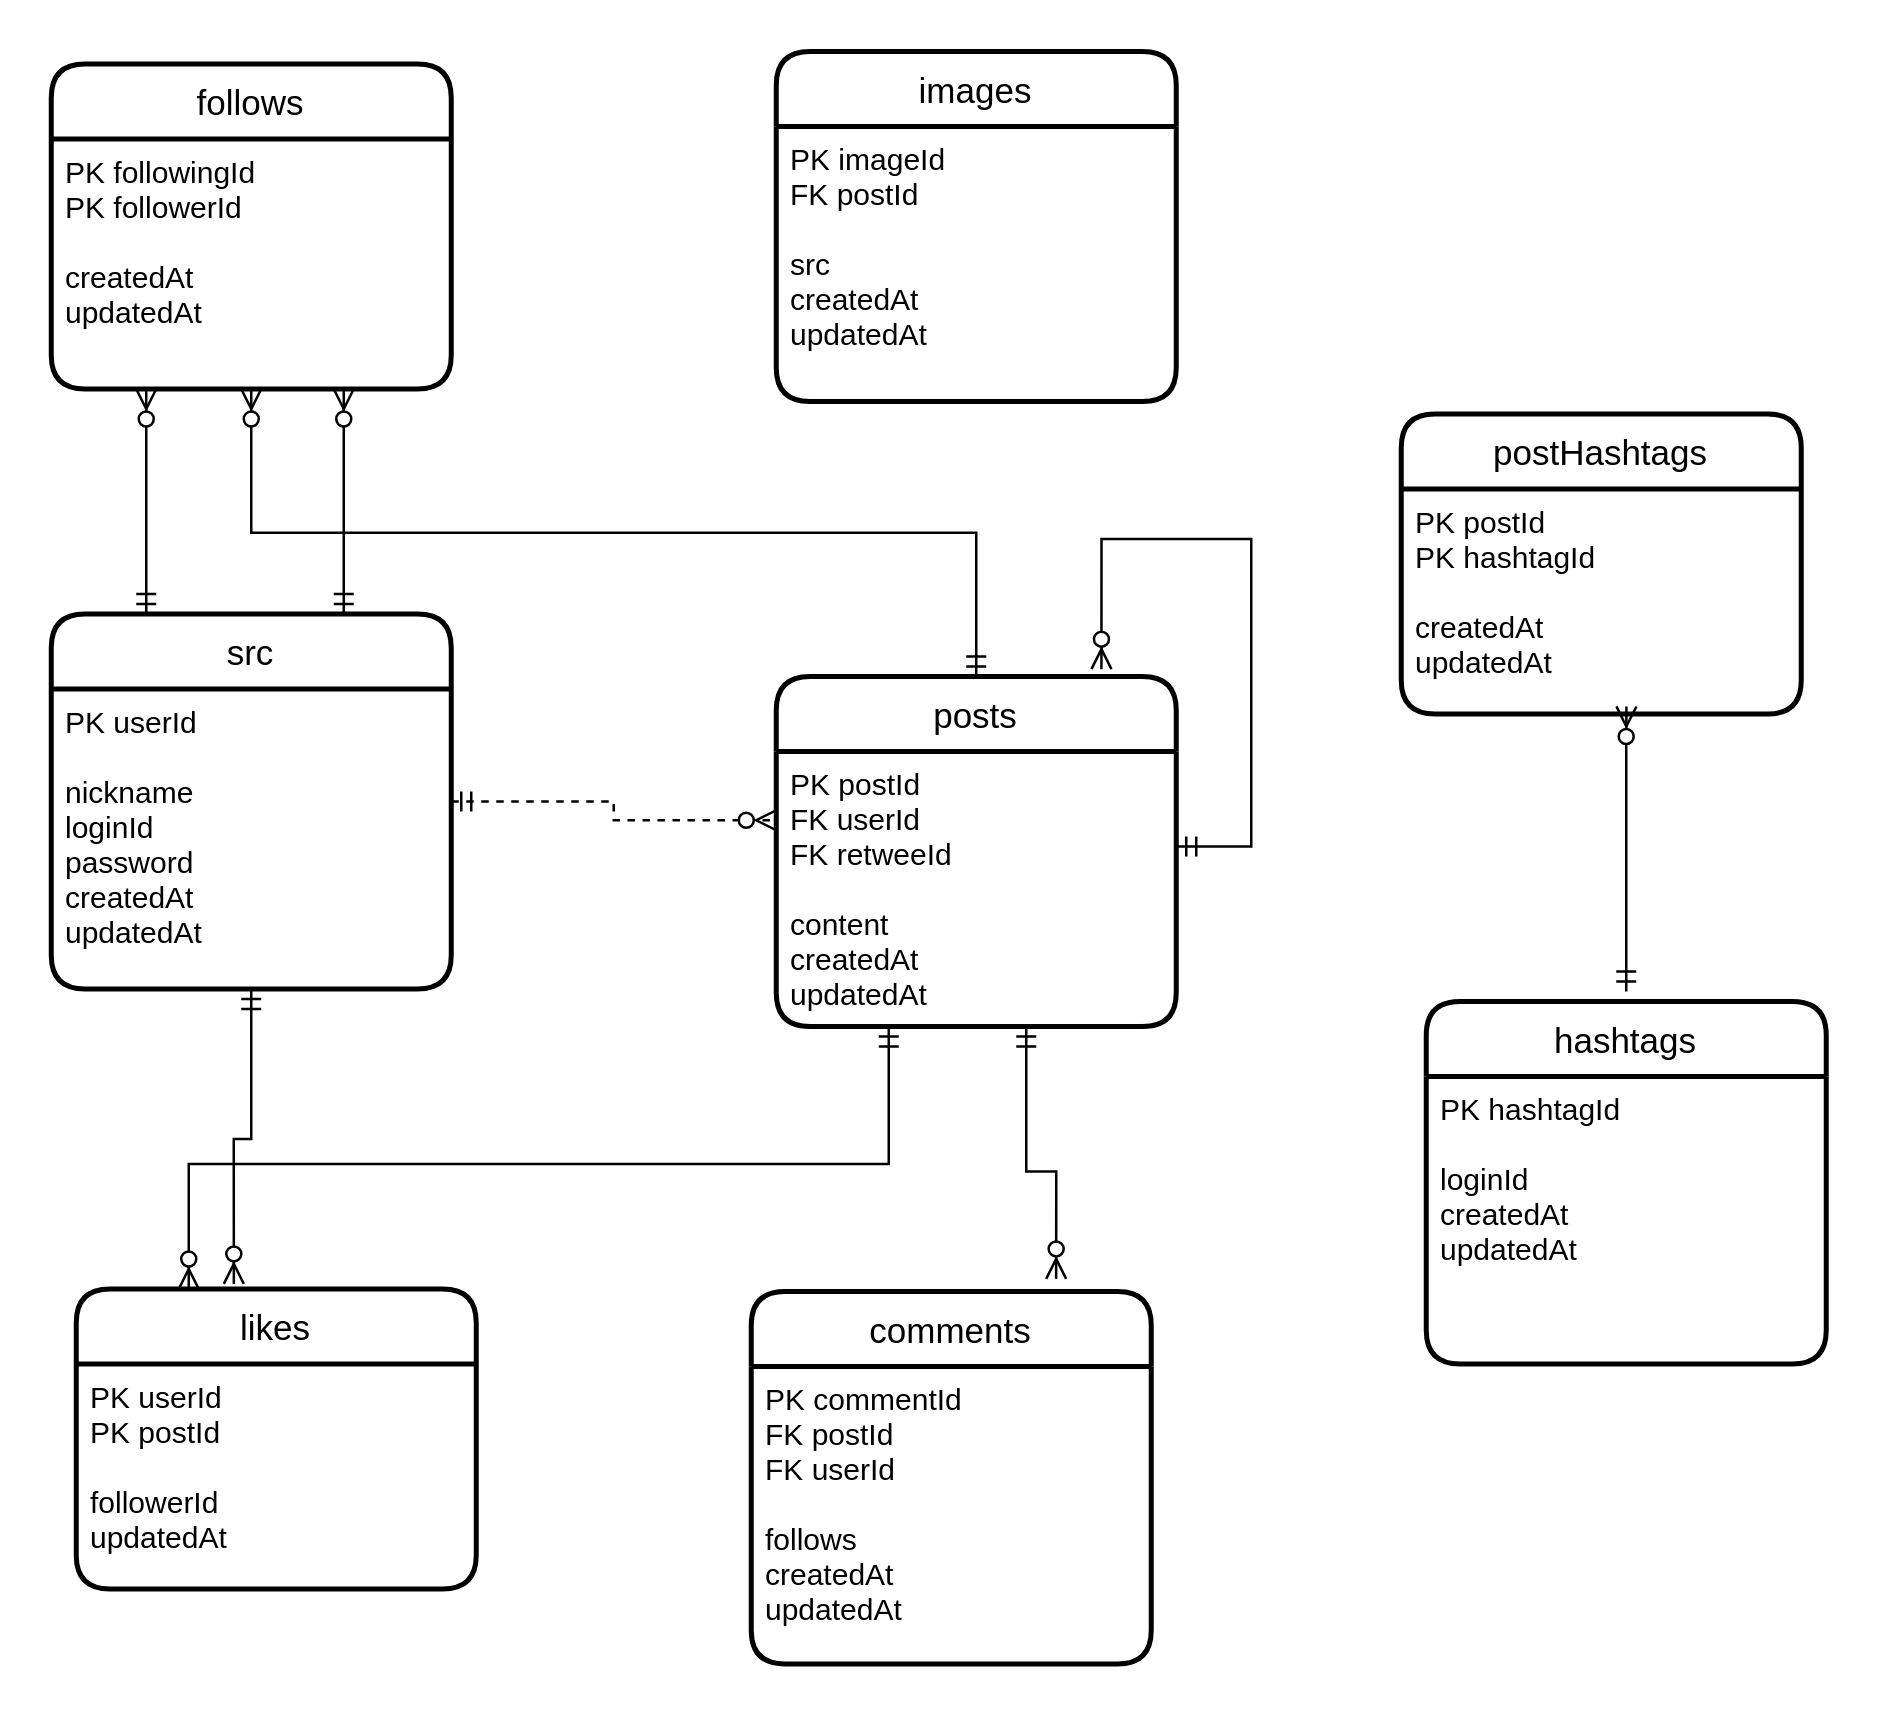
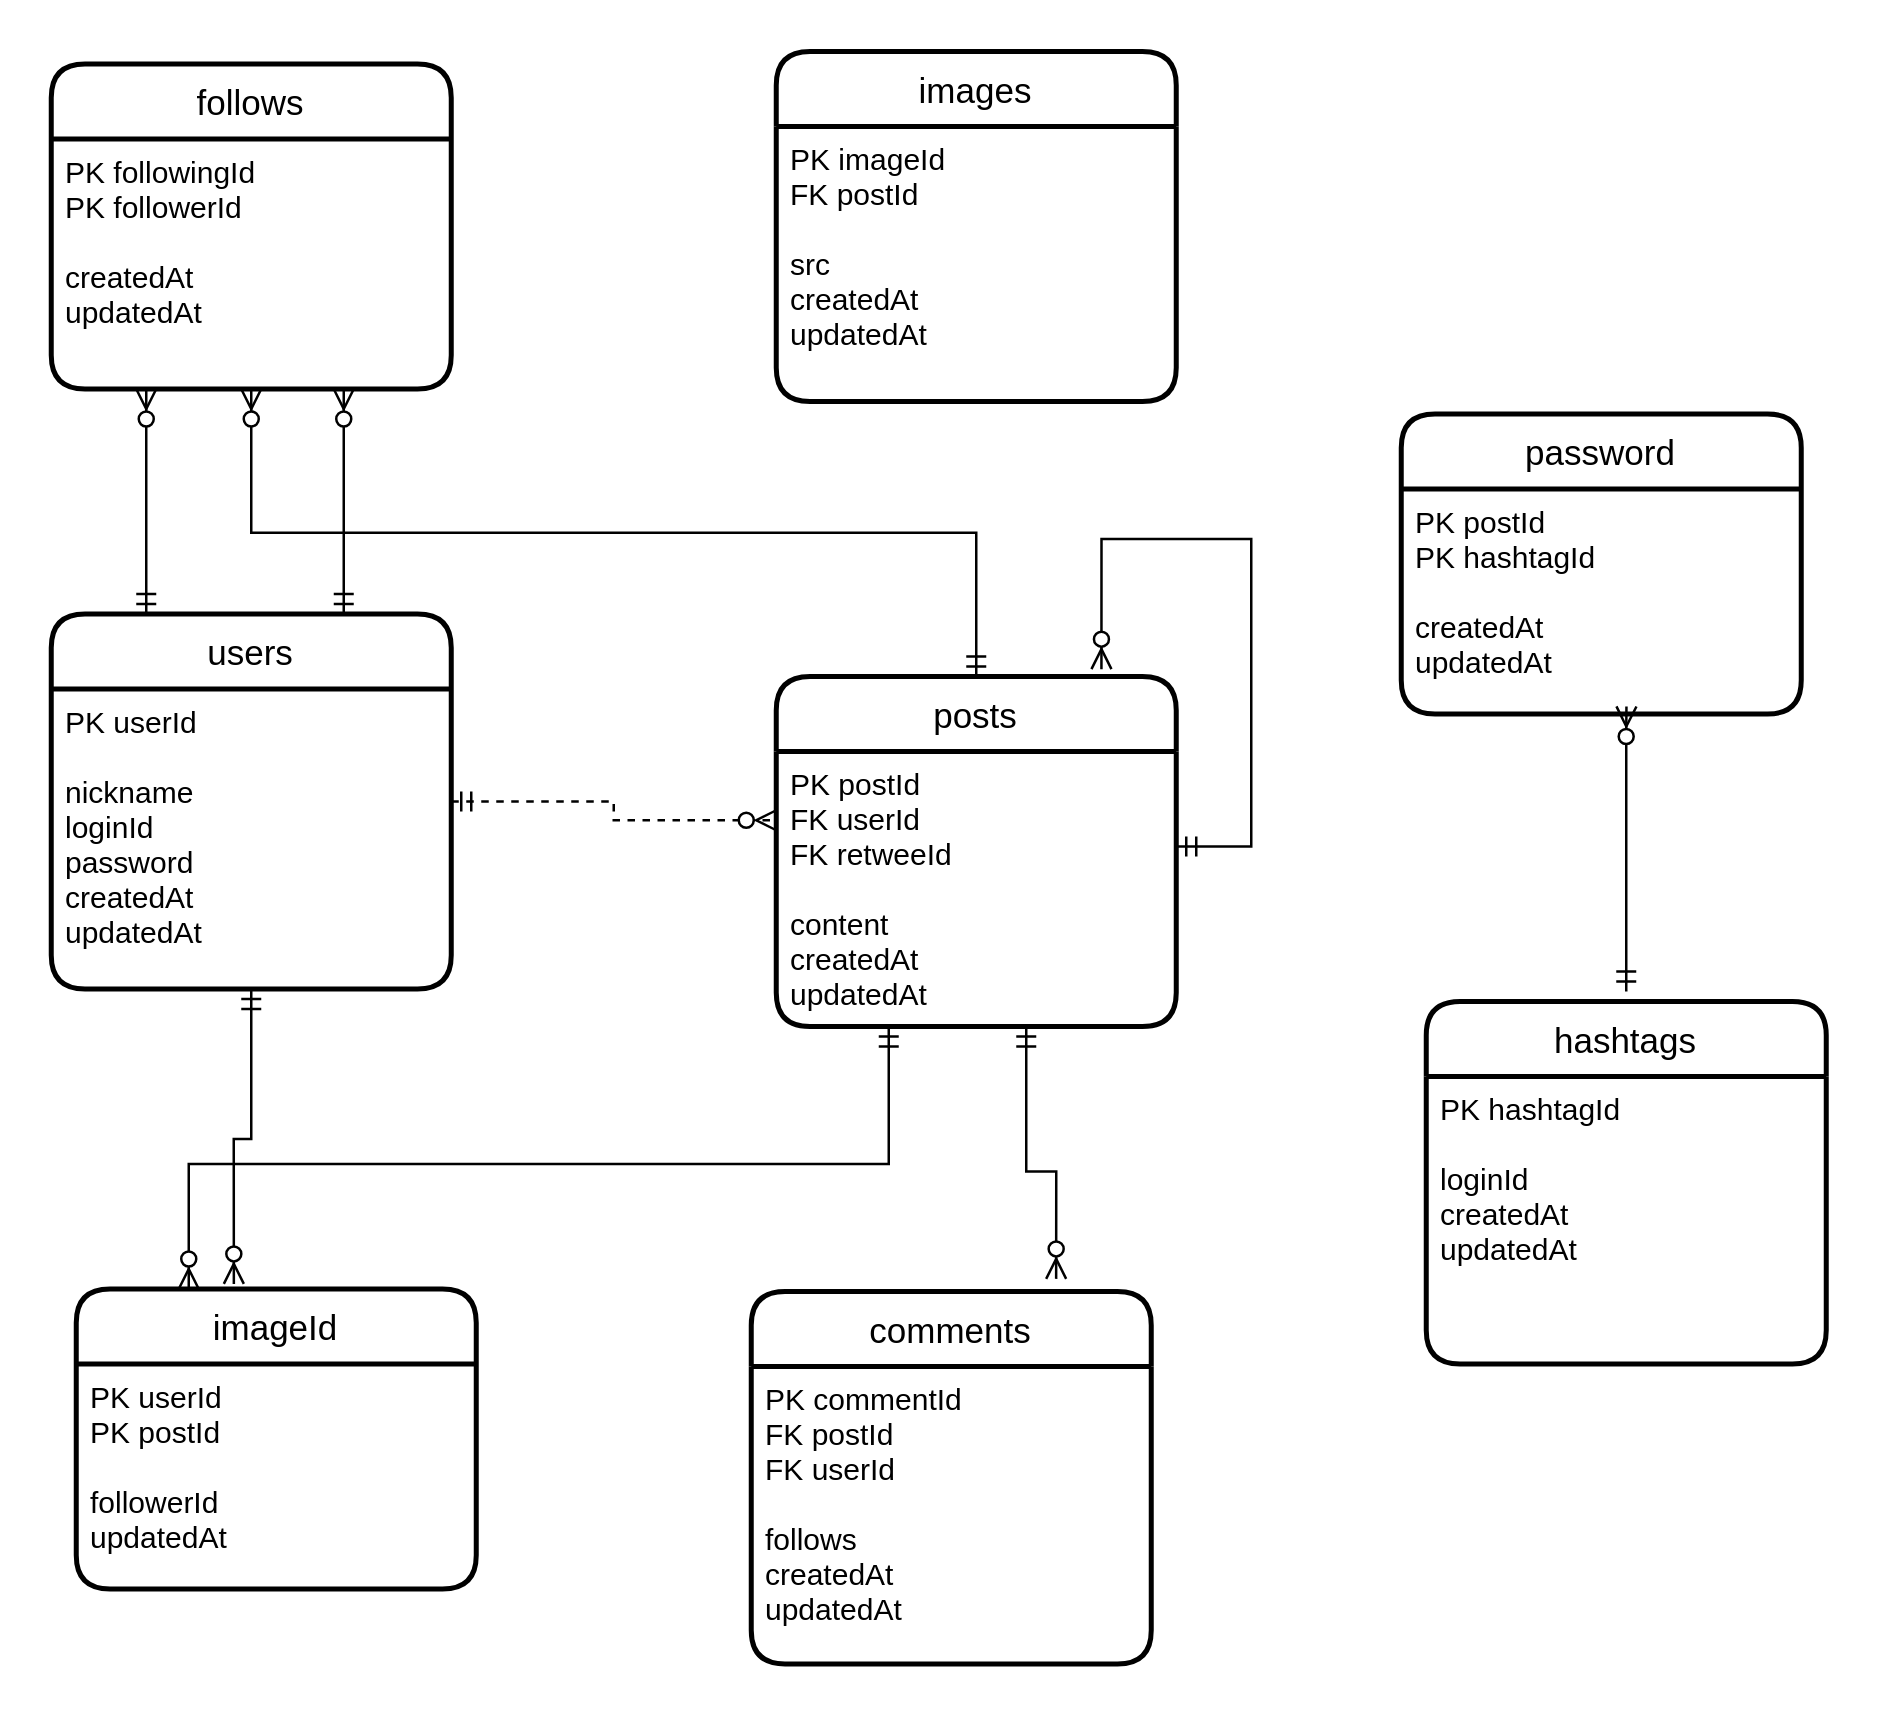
node "postHashtags": label "postHashtags" -> "password"
node "src": label "src" -> "users"
node "likes": label "likes" -> "imageId"
